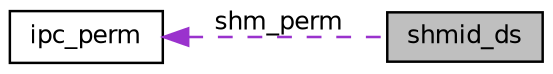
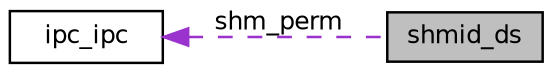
node "ipc_perm": label "ipc_perm" -> "ipc_ipc"
